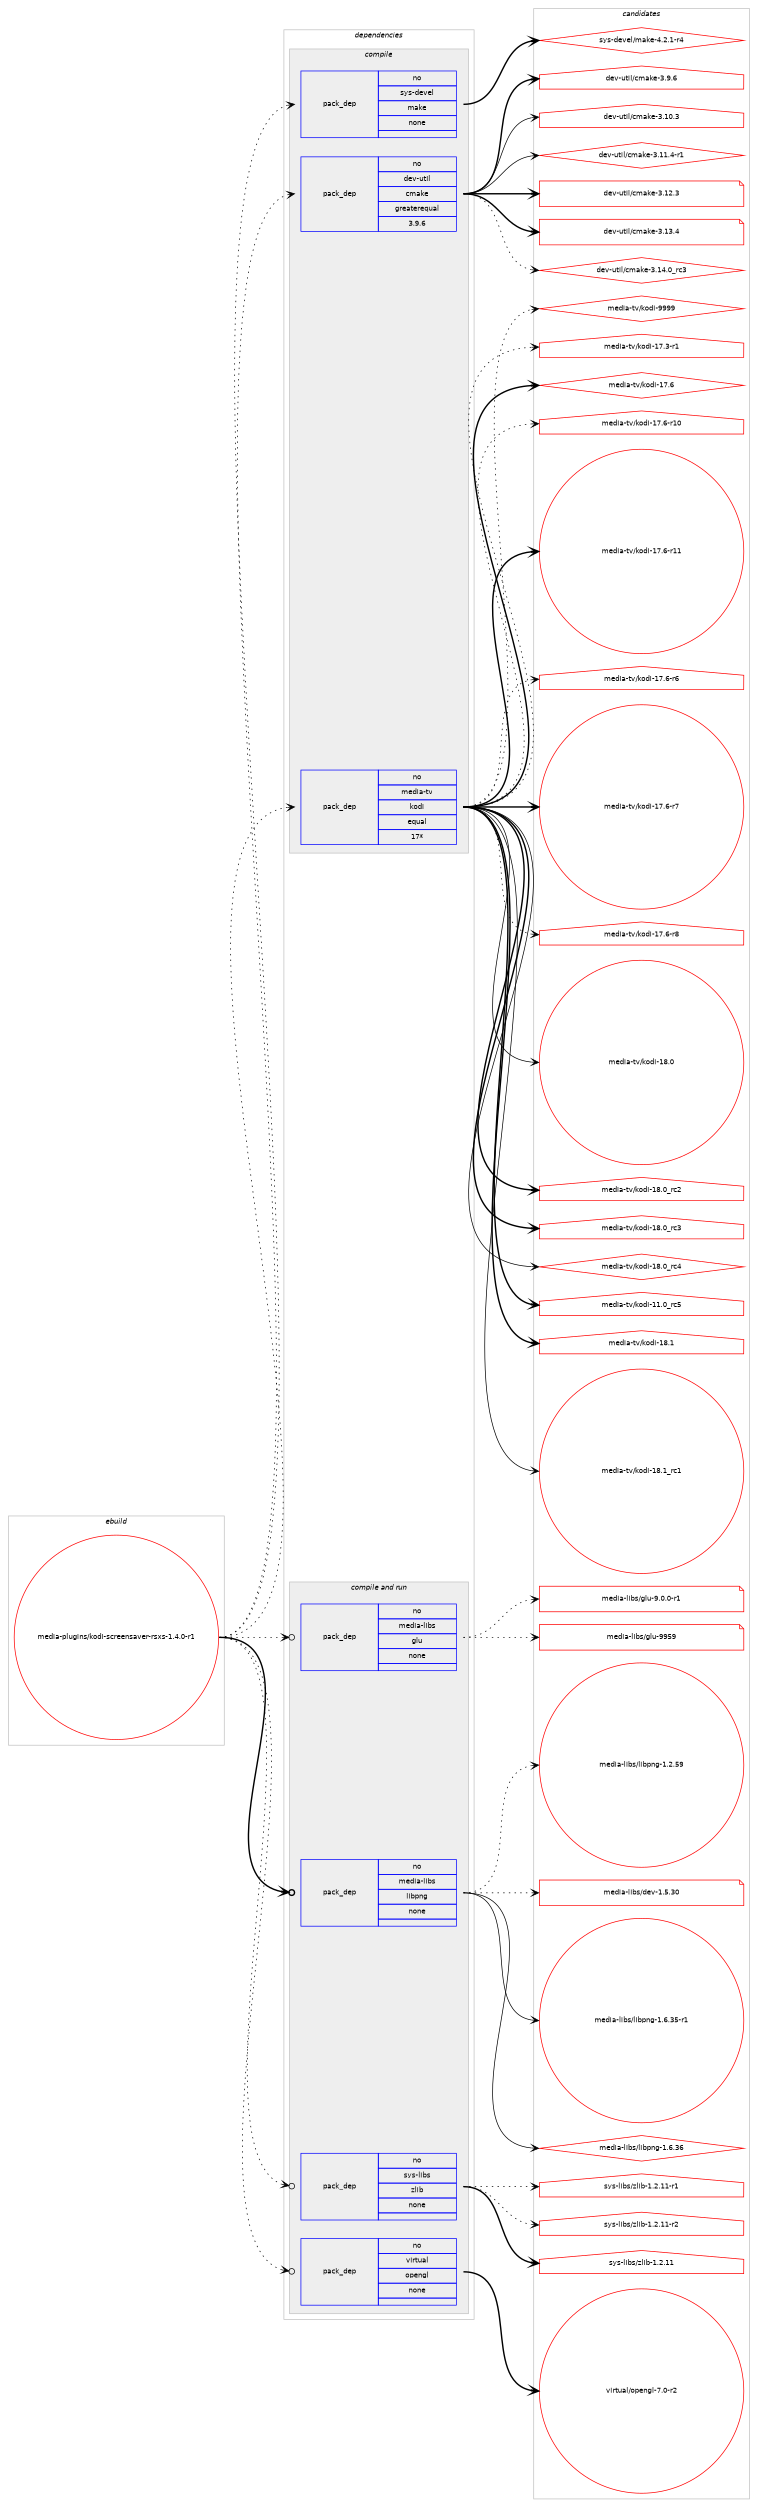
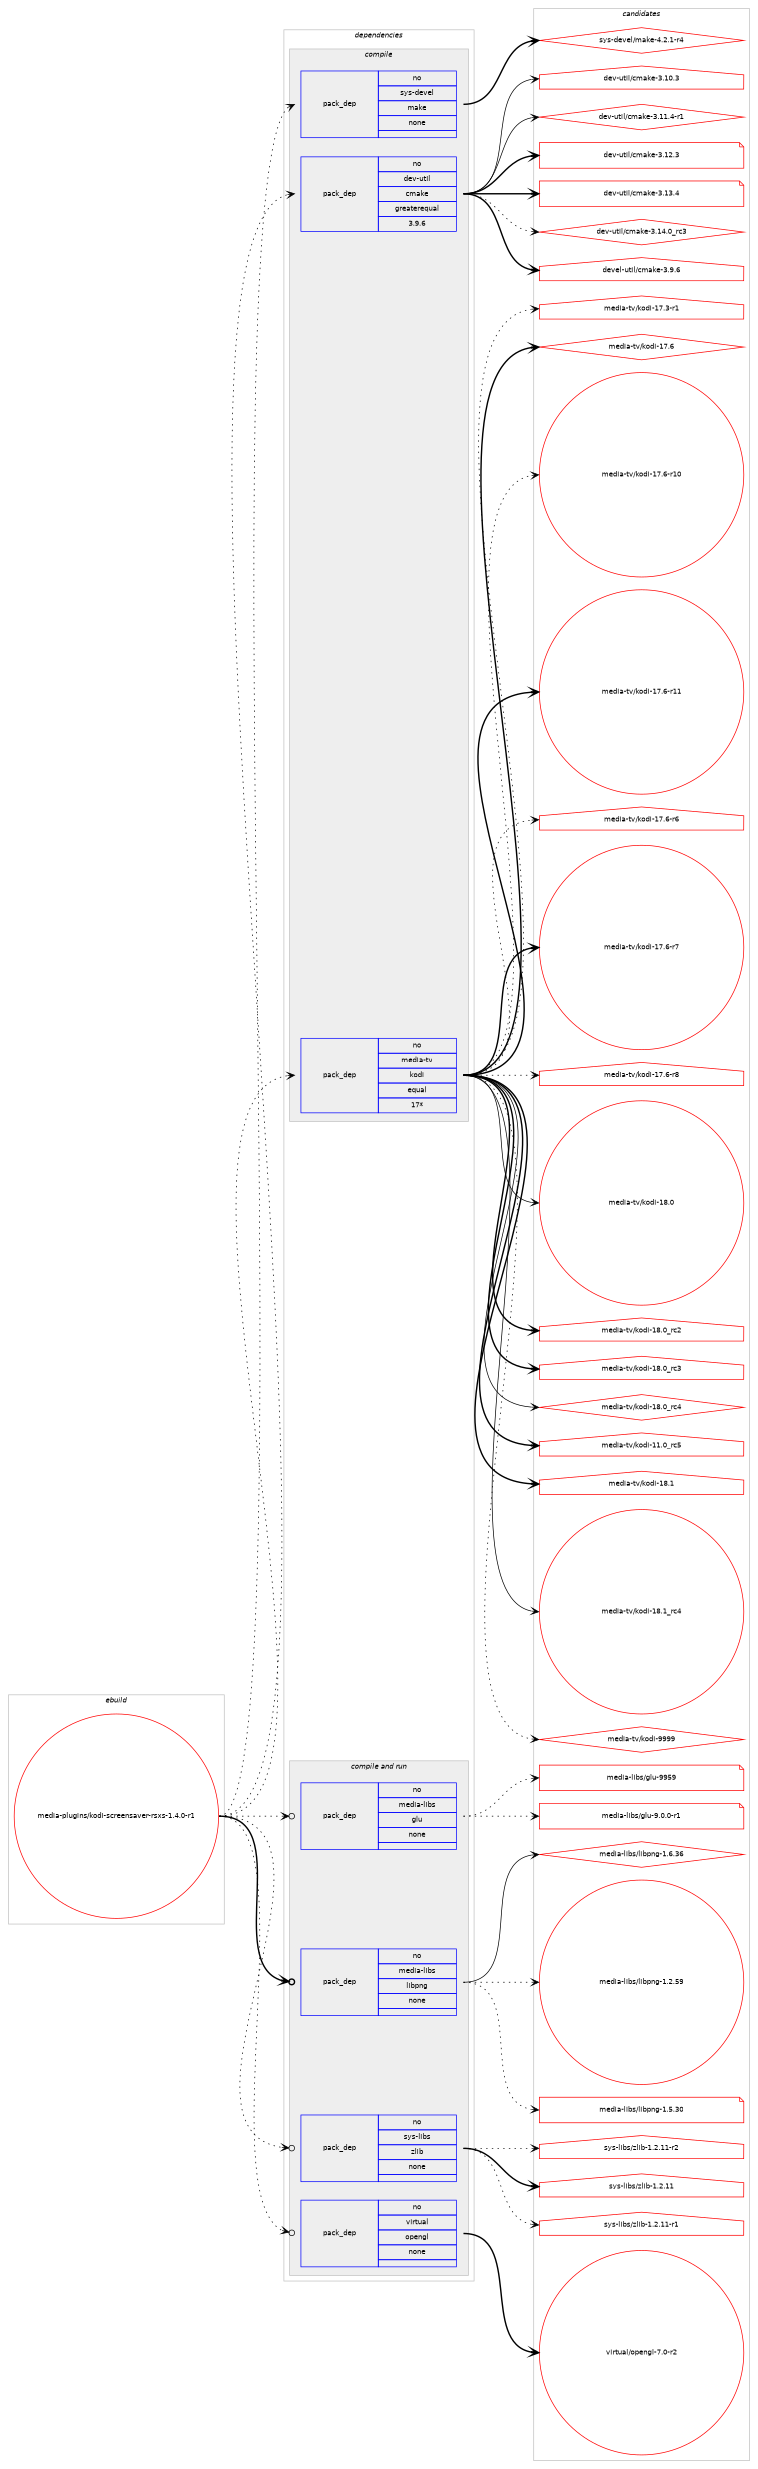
node "dev-util/cmake-3.9.6": label "dev-util/cmake-3.9.6" -> "devel-util/cmake-3.9.6"
node "media-tv/kodi-17.6-r10": shape house -> circle
node "media-tv/kodi-18.1_rc1": label "media-tv/kodi-18.1_rc1" -> "media-tv/kodi-18.1_rc4"
node "media-libs/dev-1.5.30": label "media-libs/dev-1.5.30" -> "media-libs/libpng-1.5.30"
node "media-libs/libpng-1.6.35-r1": removed
